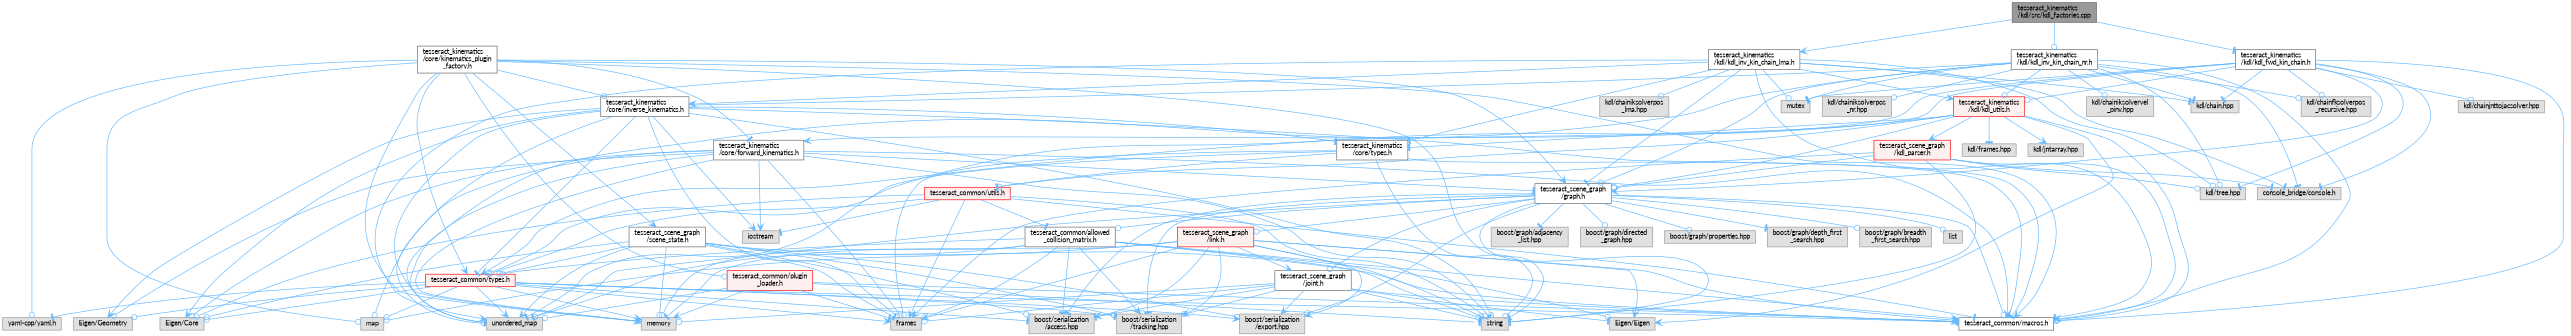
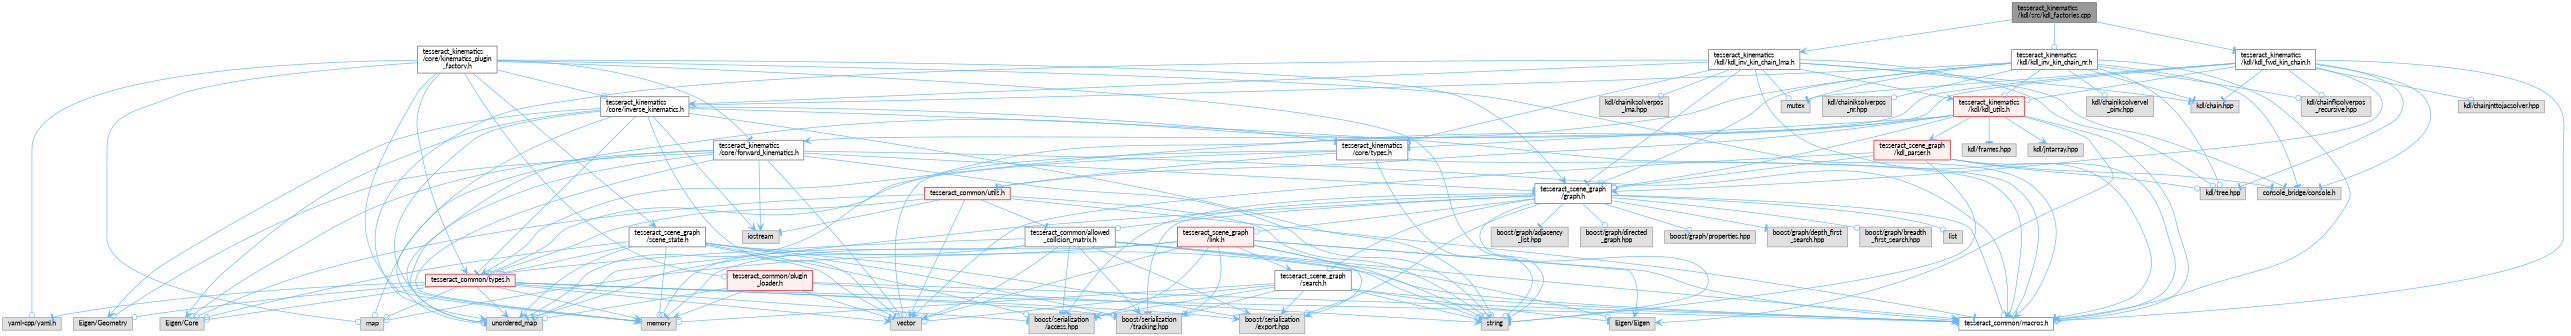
edge "tesseract_common/allowed _collision_matrix.h" -> "boost/serialization /export.hpp": added
node "tesseract_scene_graph /joint.h": label "tesseract_scene_graph /joint.h" -> "tesseract_scene_graph /search.h"
edge "tesseract_common/plugin _loader.h" -> "string": arrowhead tee -> vee
node "frames": label "frames" -> "vector"
